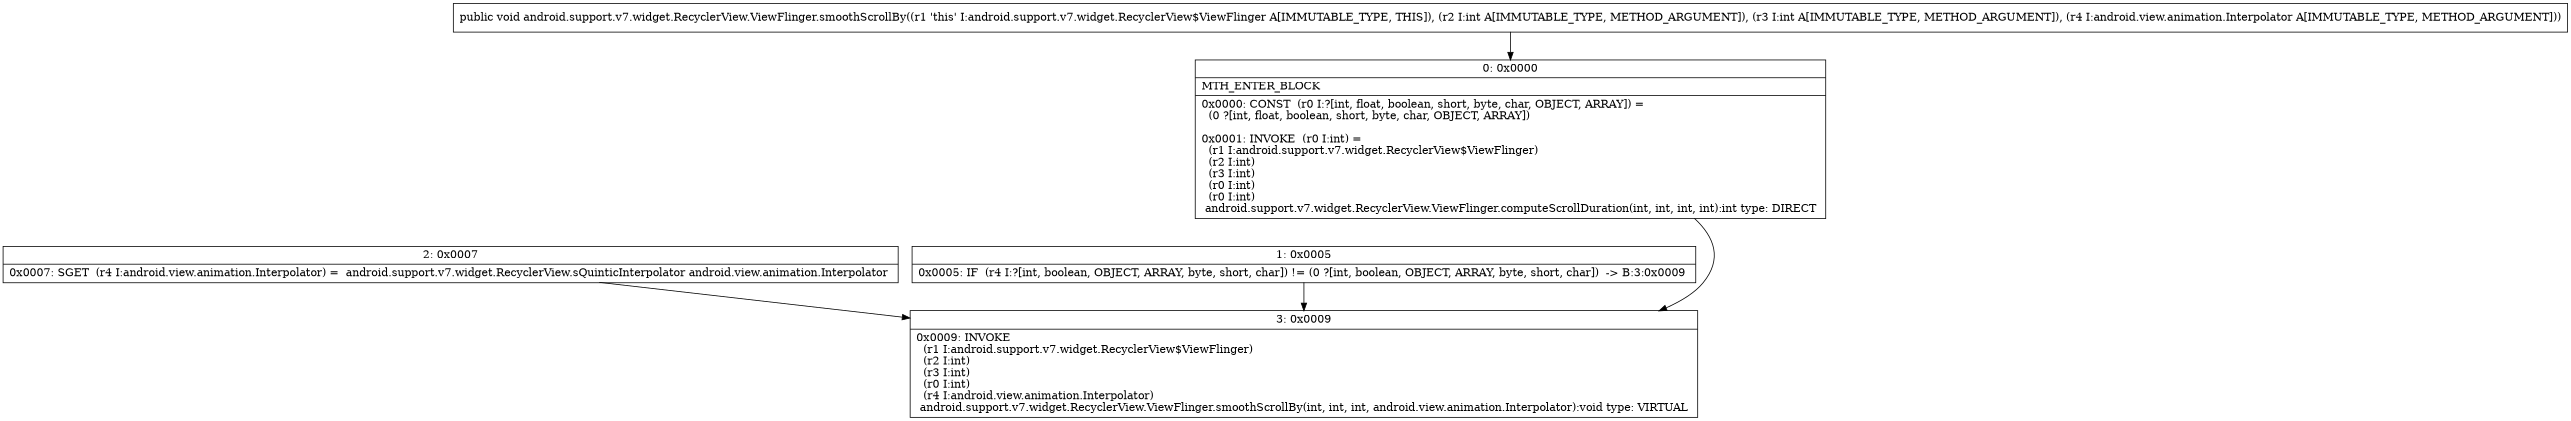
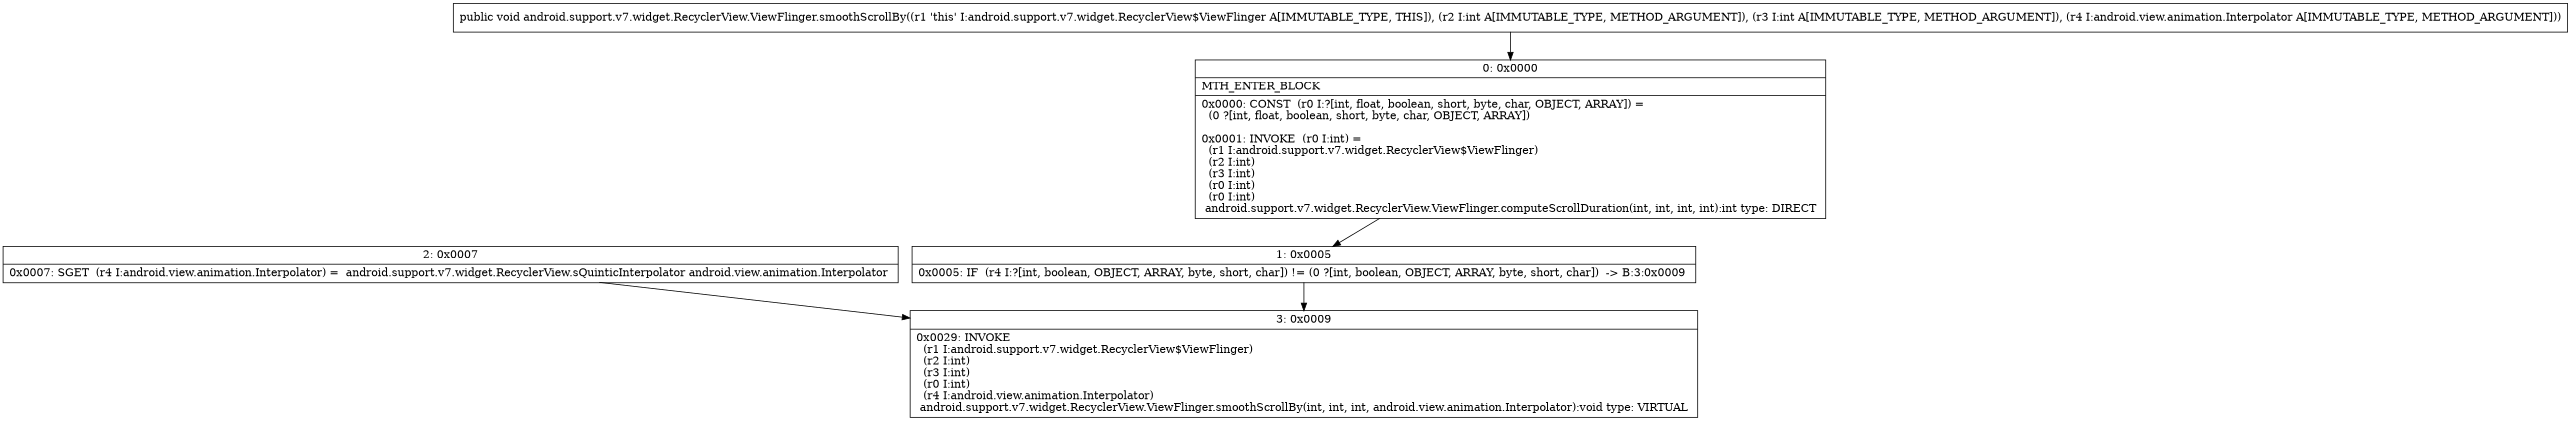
edge "0: 0x0000" -> "3: 0x0009": now "0: 0x0000" -> "1: 0x0005"
node "3: 0x0009": text "0x0009: INVOKE" -> "0x0029: INVOKE"
